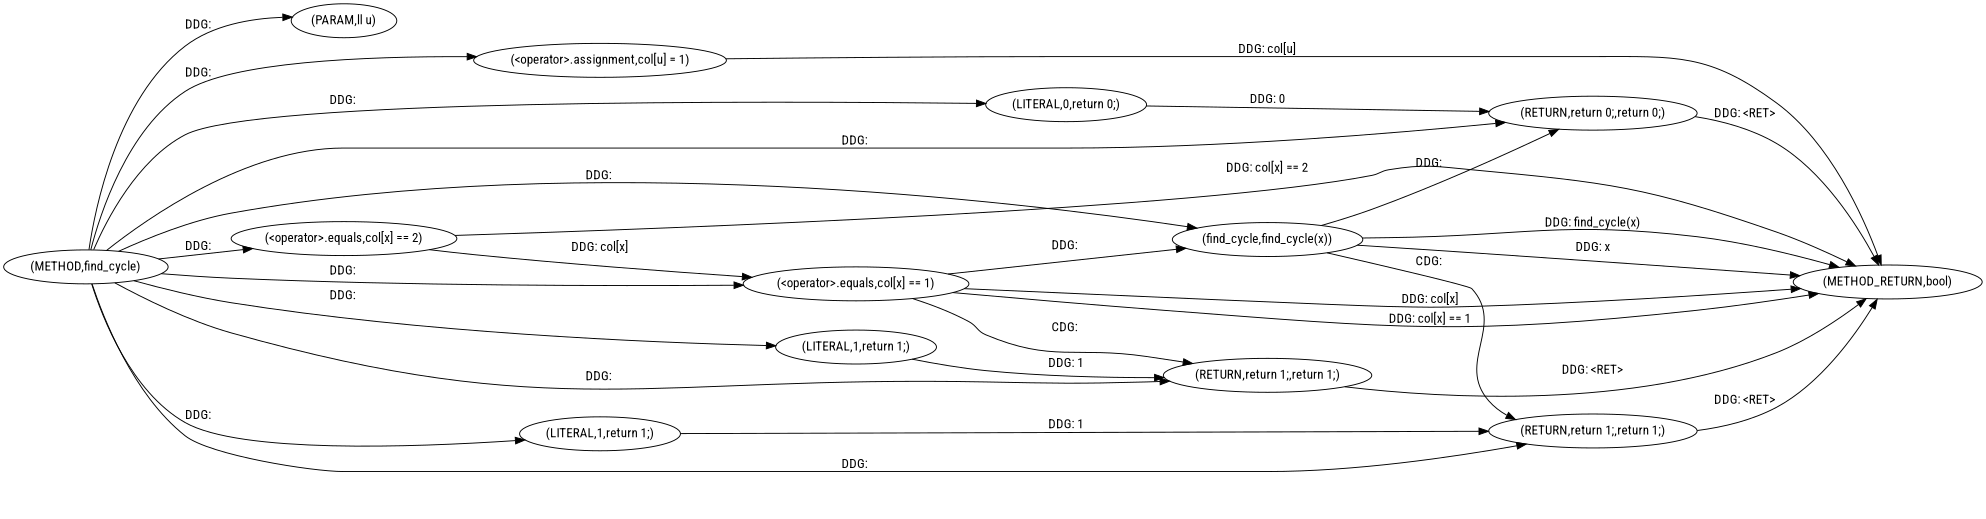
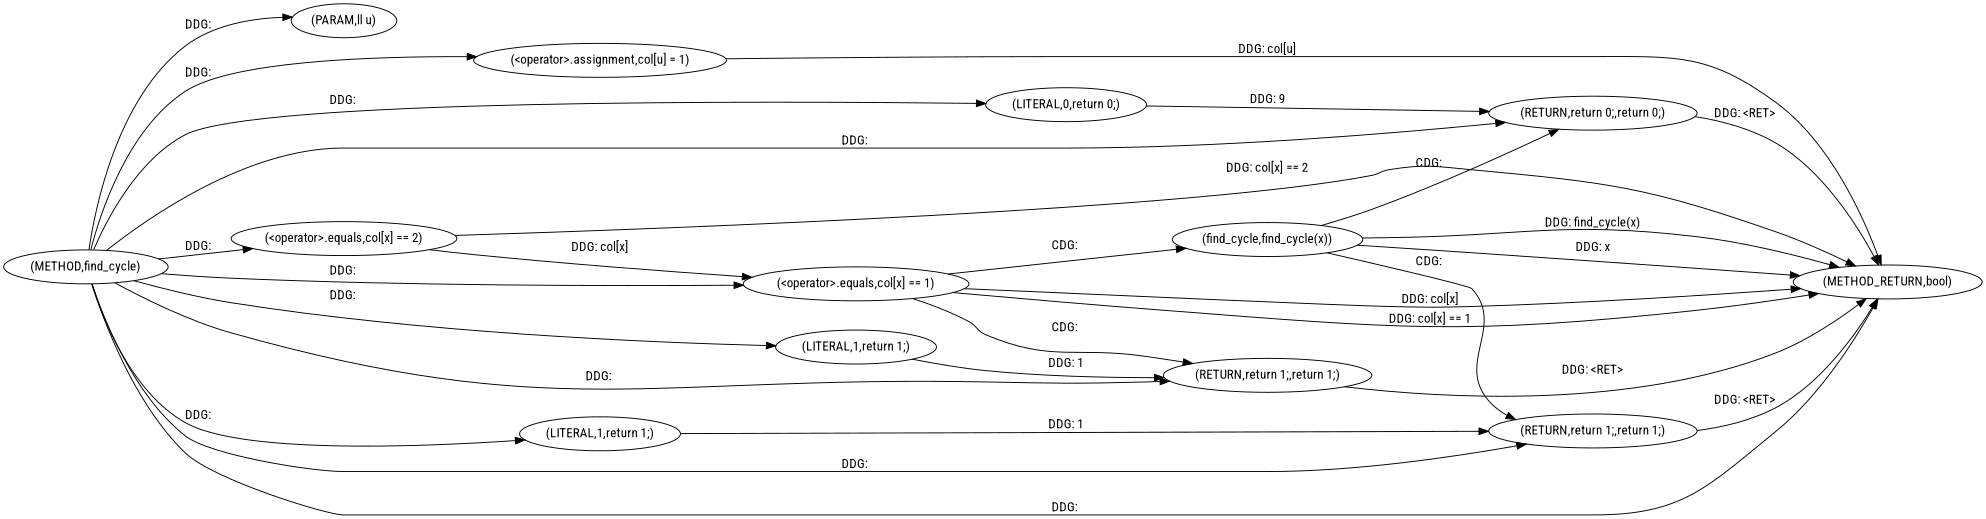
edge "(LITERAL,0,return 0;)" -> "(RETURN,return 0;,return 0;)": label "DDG: 0" -> "DDG: 9"
edge "(find_cycle,find_cycle(x))" -> "(RETURN,return 0;,return 0;)": label "DDG: " -> "CDG: "
edge "(METHOD,find_cycle)" -> "(find_cycle,find_cycle(x))": now "(METHOD,find_cycle)" -> "(METHOD_RETURN,bool)"
edge "(<operator>.equals,col[x] == 1)" -> "(find_cycle,find_cycle(x))": label "DDG: " -> "CDG: "
